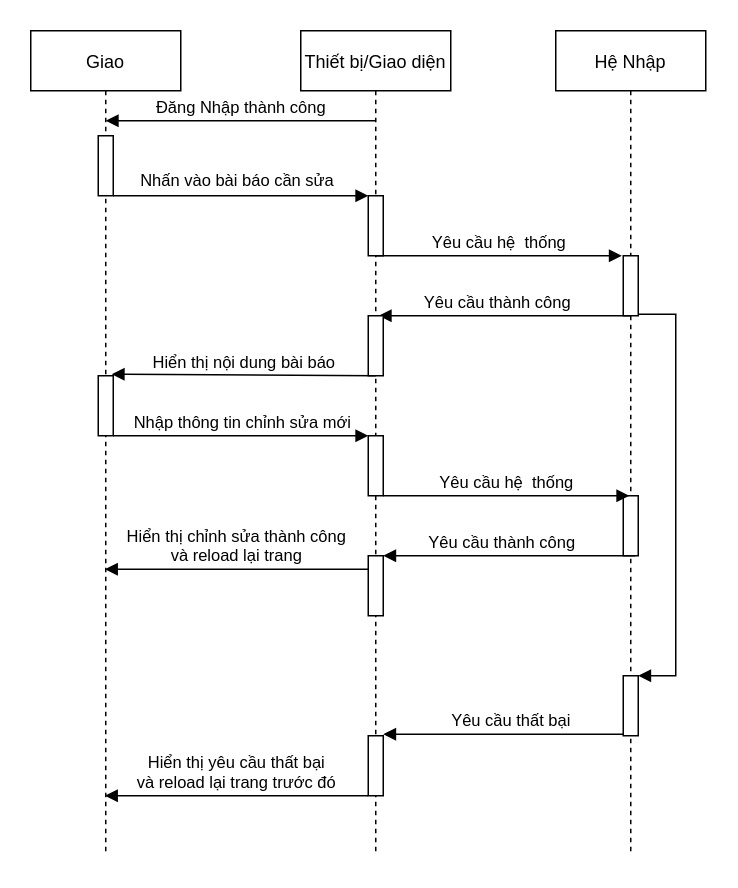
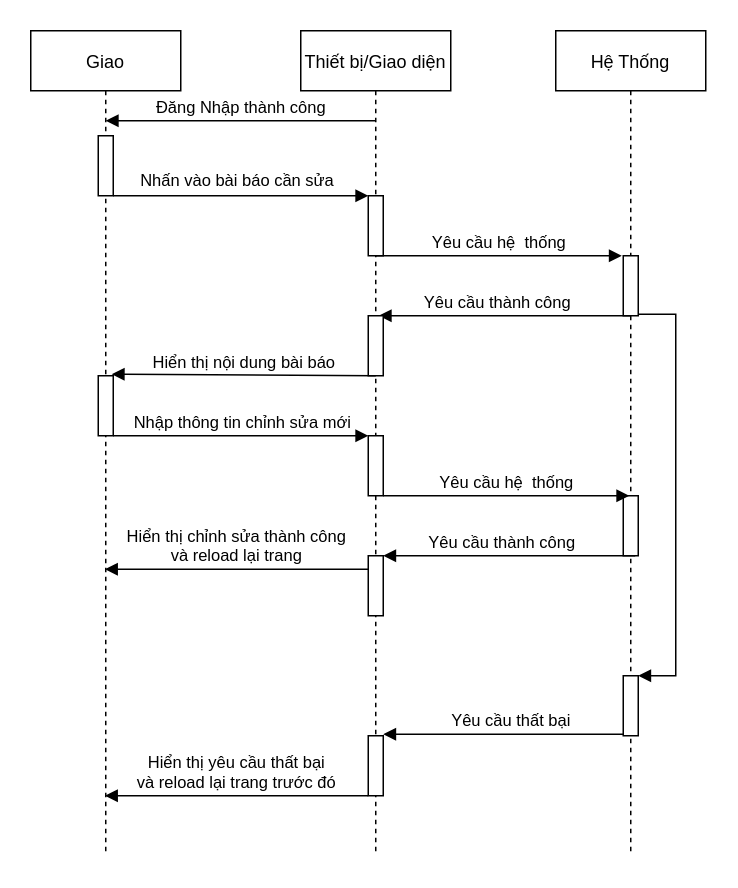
node "Hệ Nhập": label "Hệ Nhập" -> "Hệ Thống"
